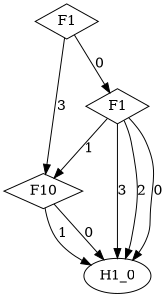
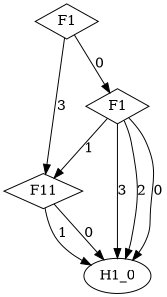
node "F10": label "F10" -> "F11"
